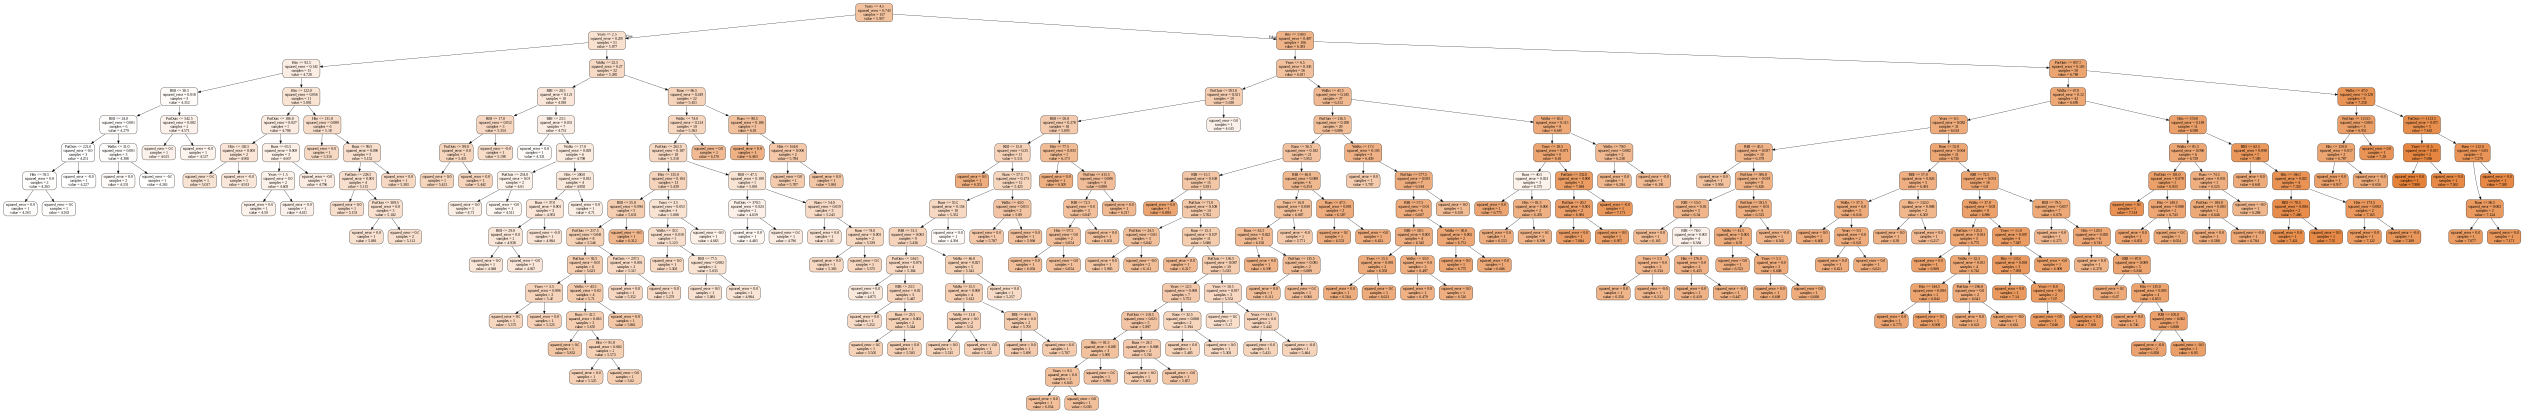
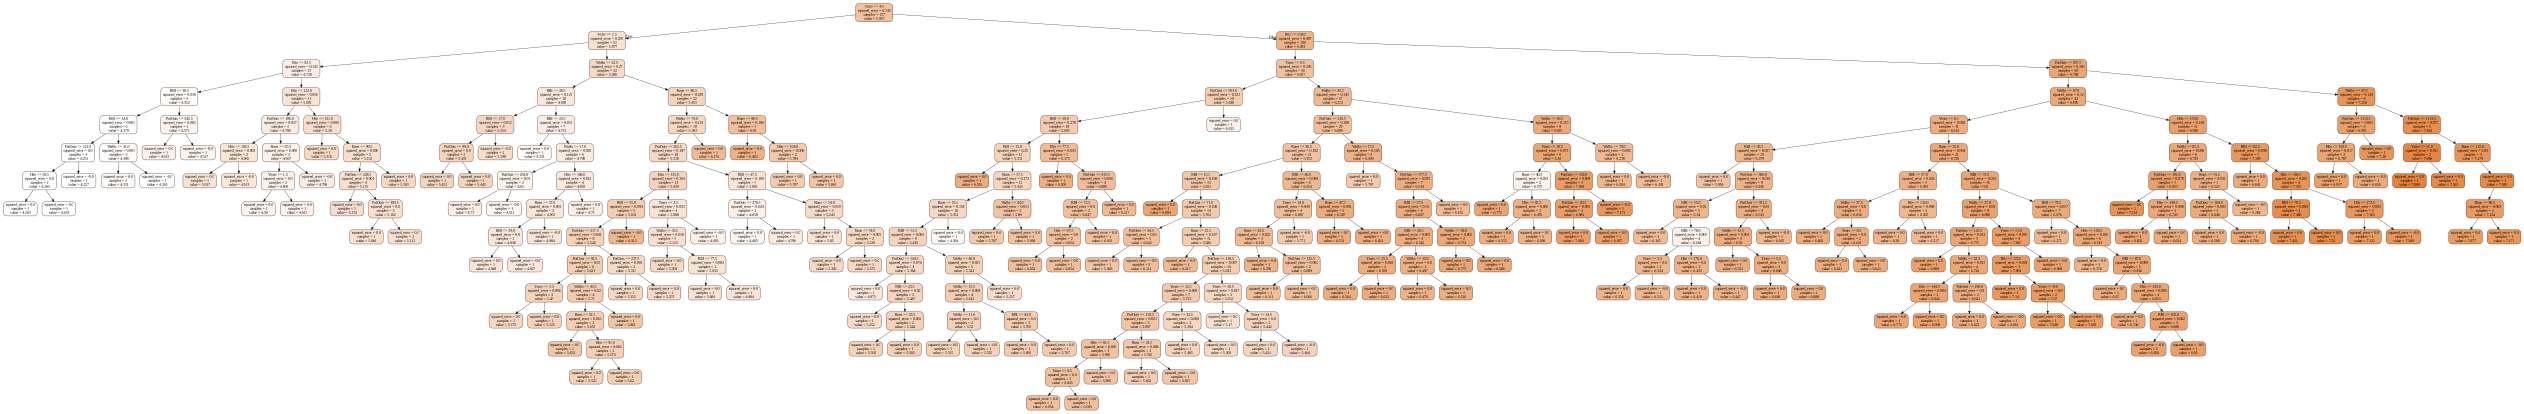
edge "Runs <= 112.0 squared_error = 0.05 samples = 3 value = 7.279" -> "Runs <= 86.5 squared_error = 0.002 samples = 2 value = 7.124": now "squared_error = 0.0 samples = 1 value = 7.589" -> "Runs <= 86.5 squared_error = 0.002 samples = 2 value = 7.124"
